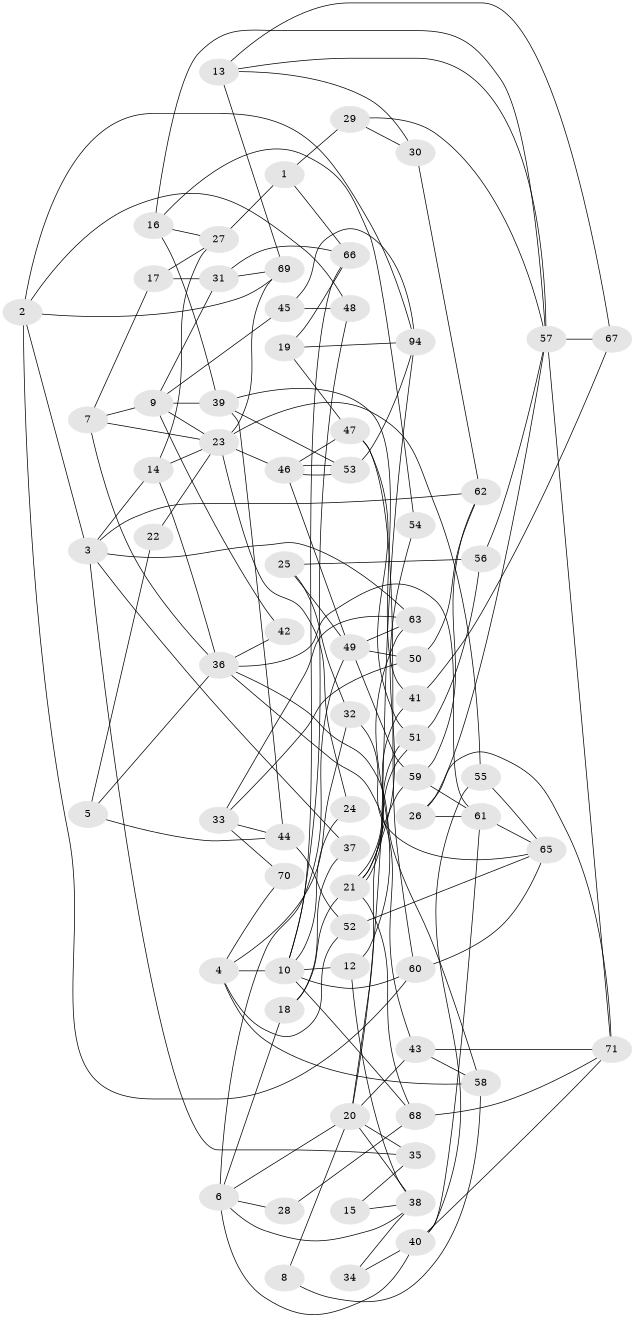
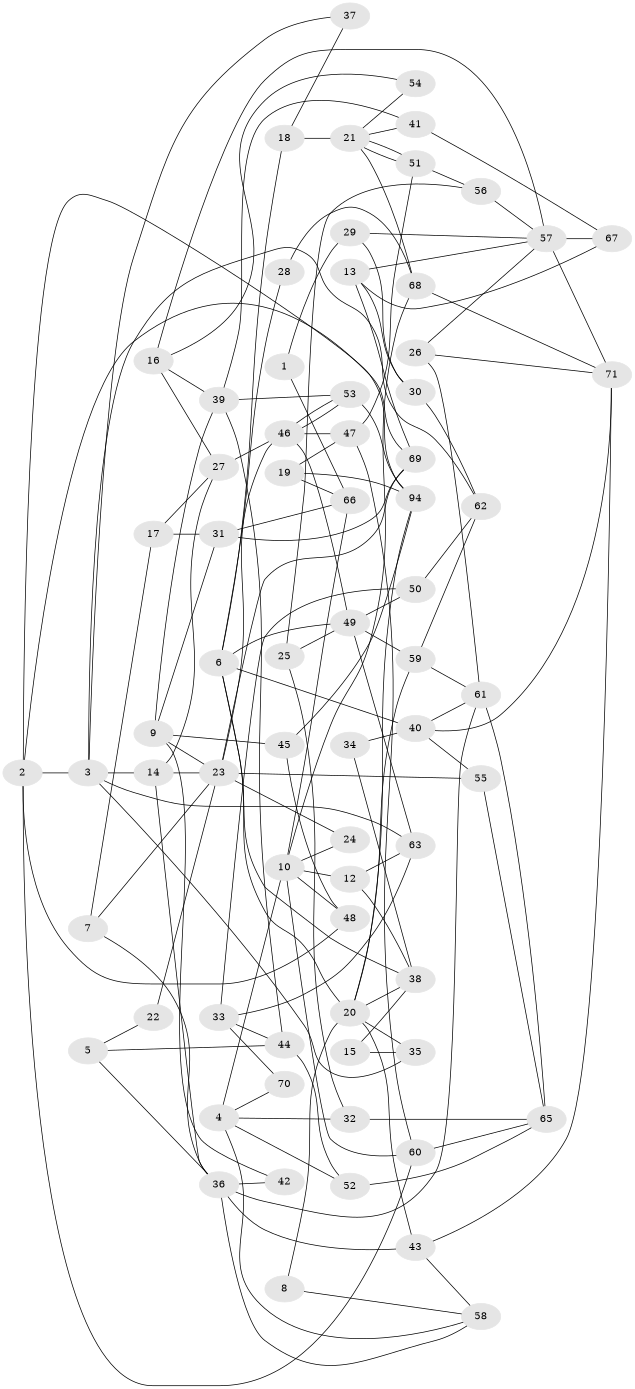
edge "1" -- "27": now "46" -- "27"
edge "9" -- "7": removed
